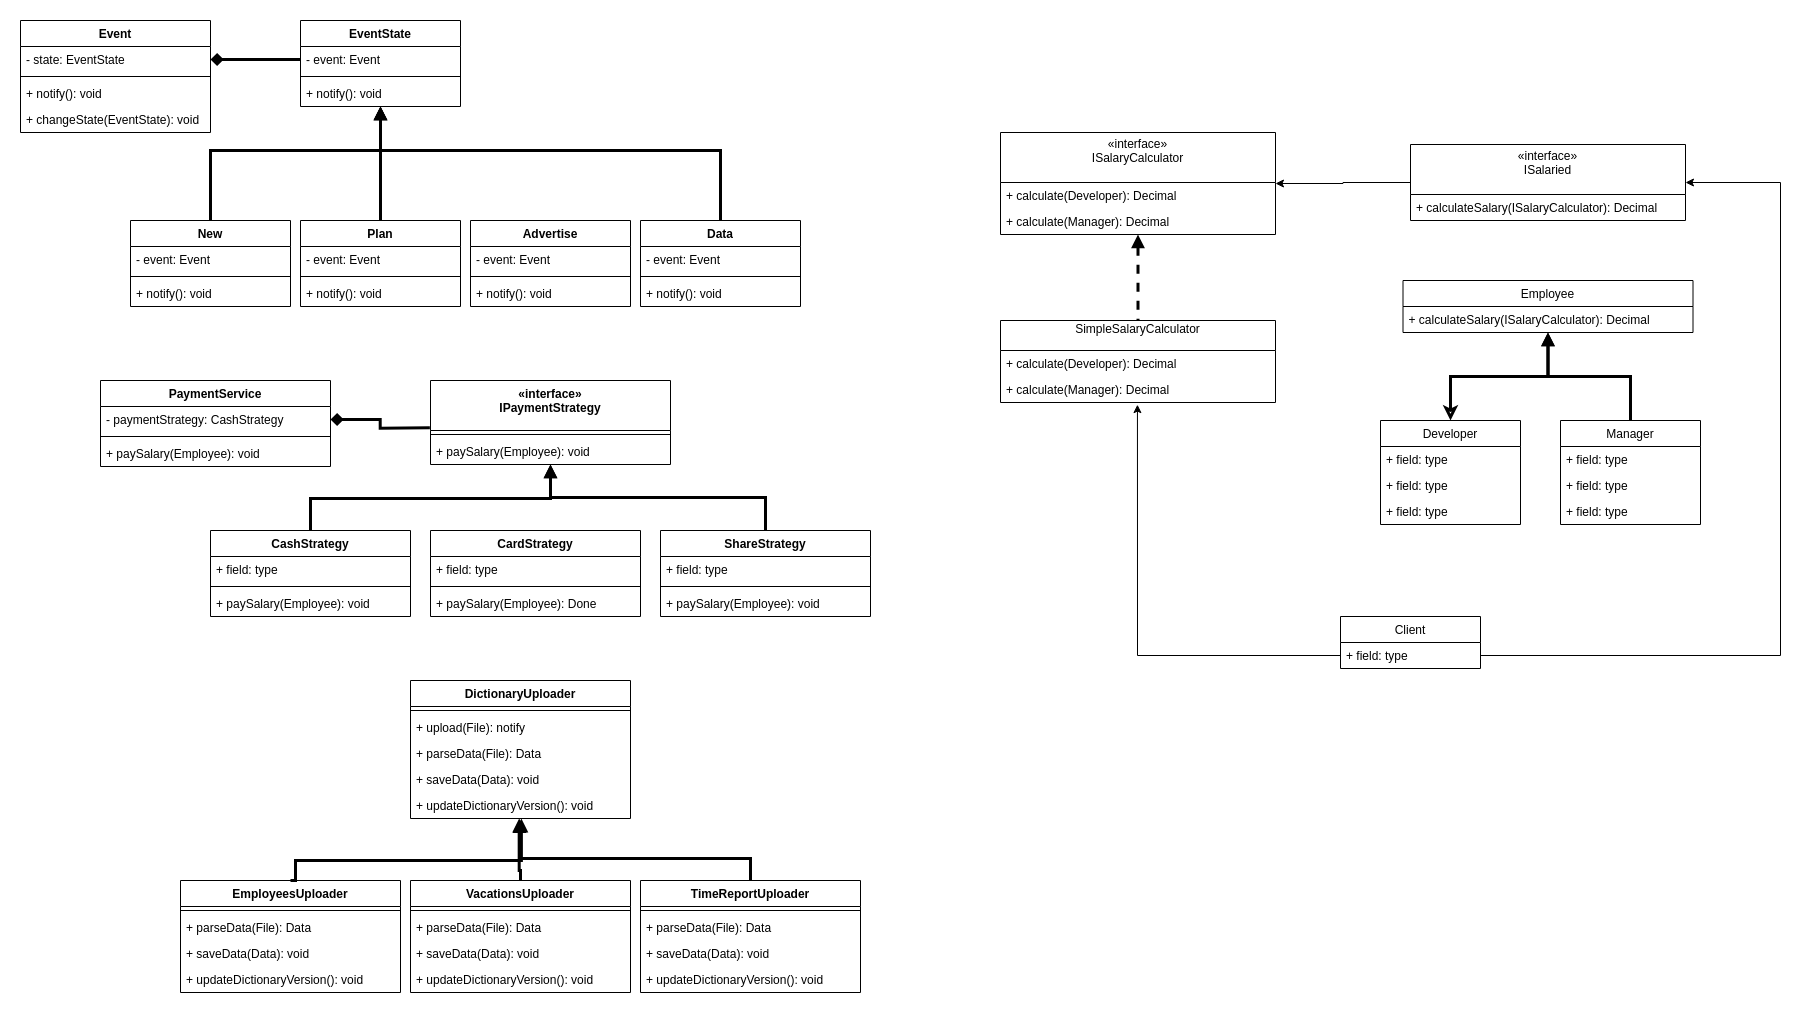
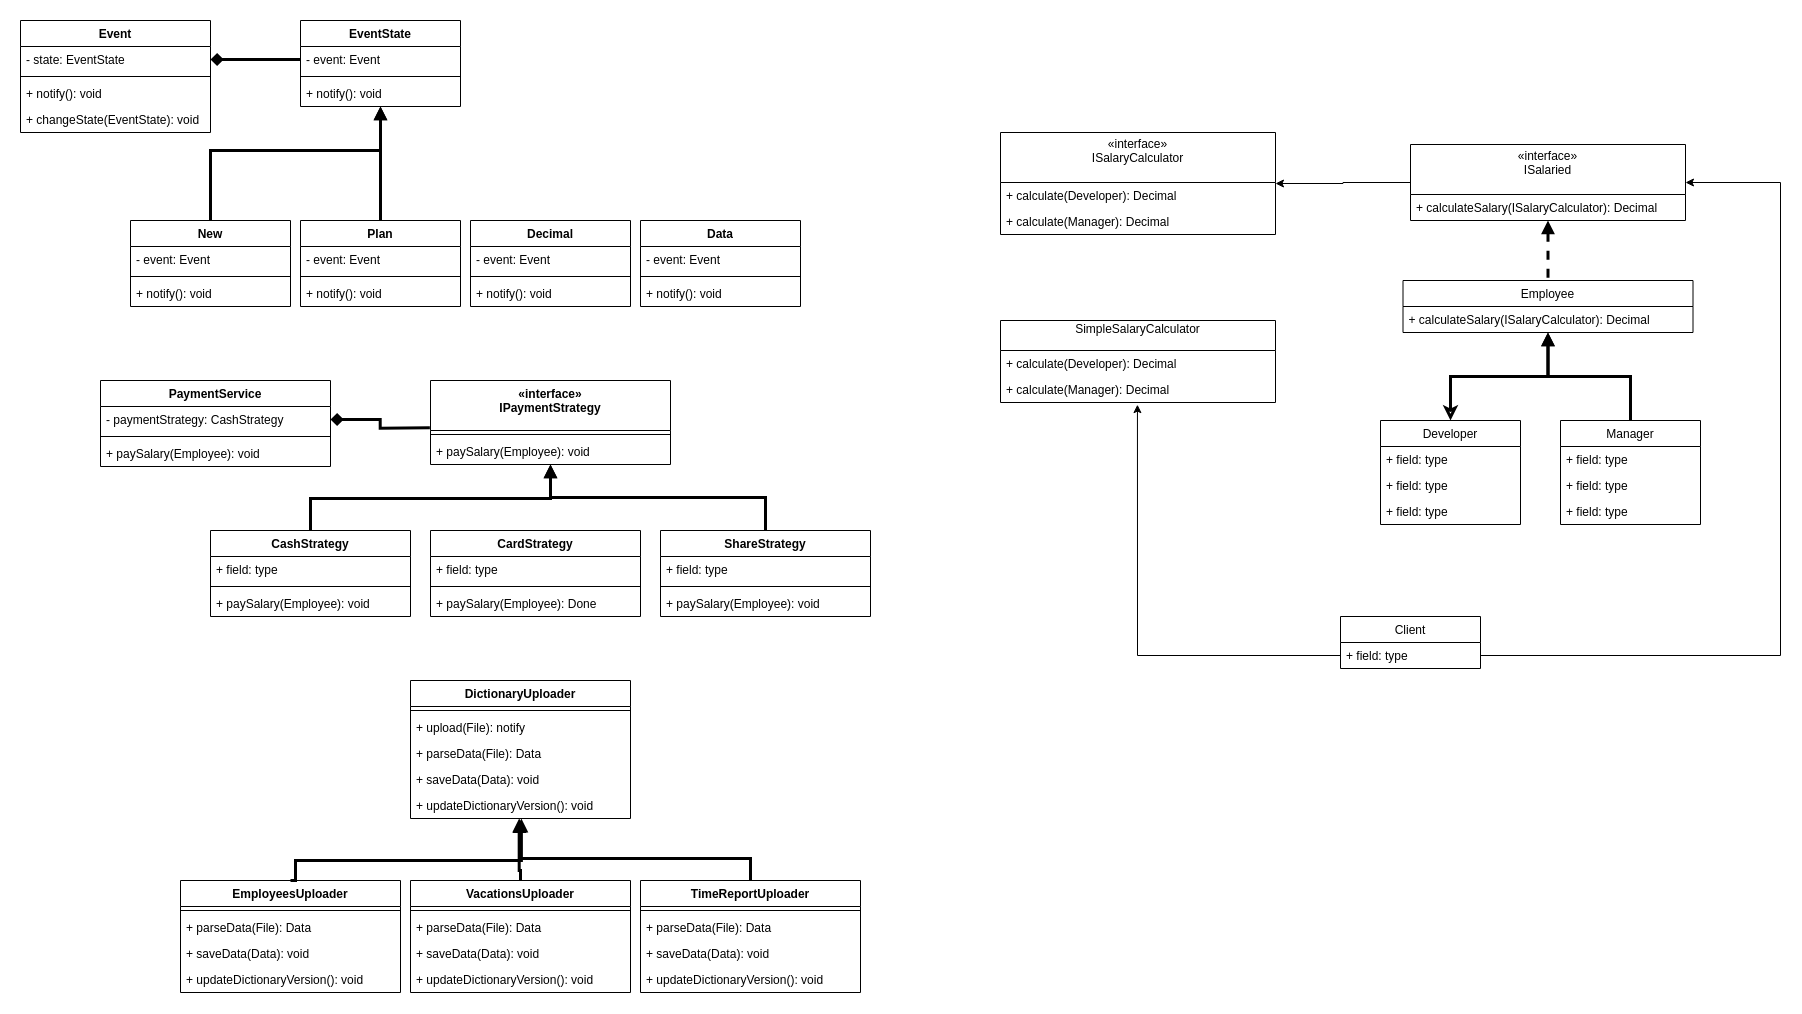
edge "Data" -> "EventState": removed
node "Advertise": label "Advertise" -> "Decimal"
edge "Employee" -> "«interface» ISalaried": added
edge "SimpleSalaryCalculator" -> "«interface» ISalaryCalculator": removed
